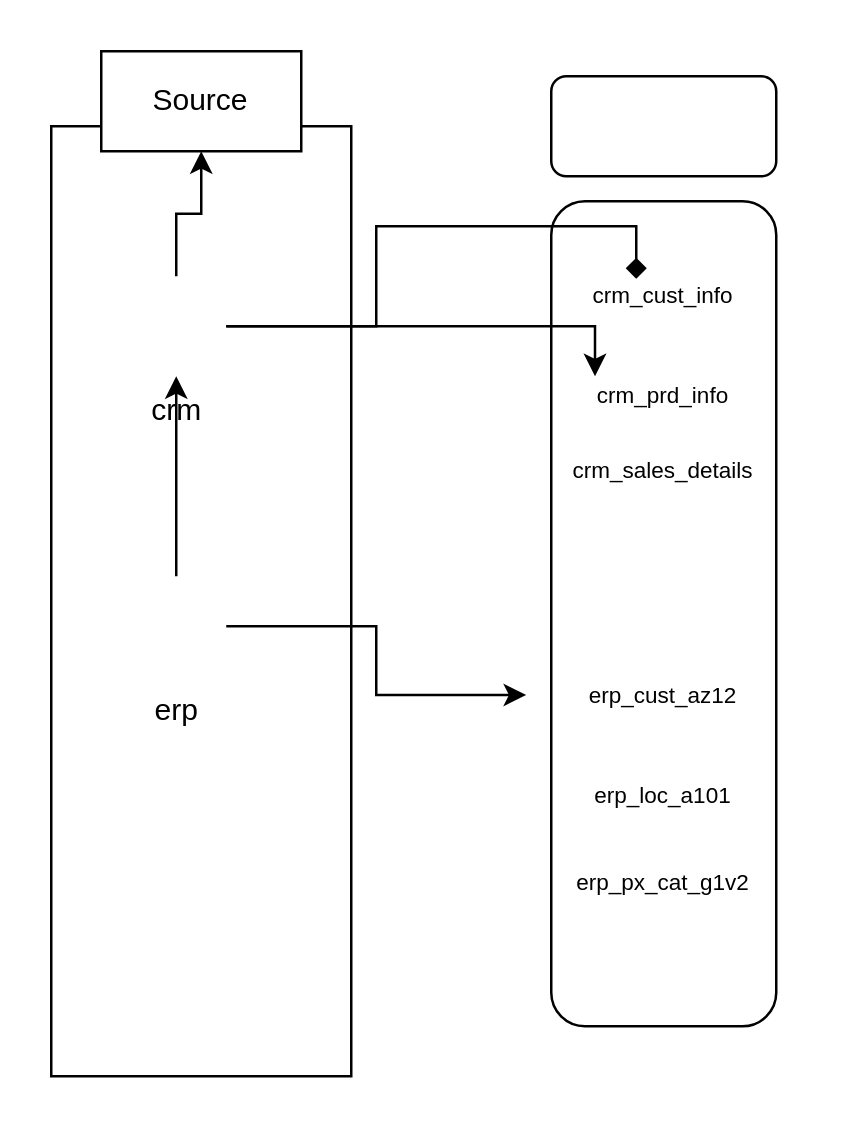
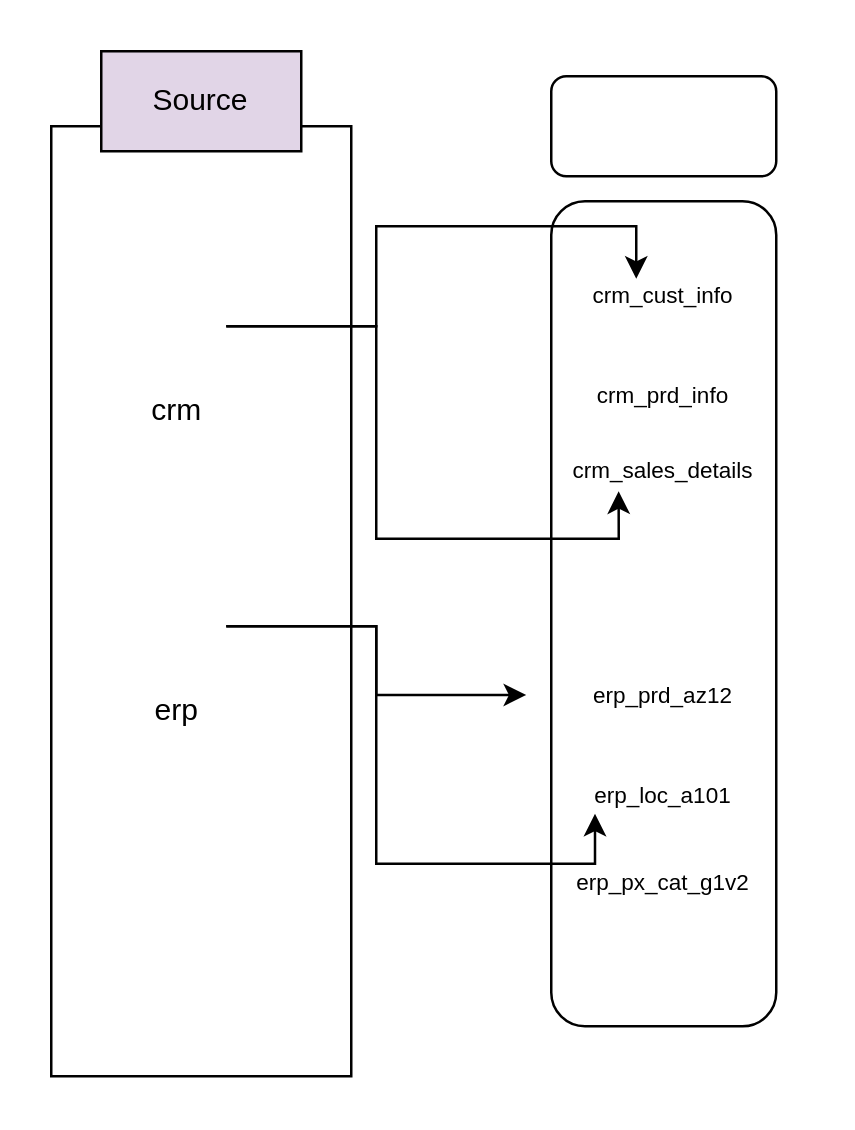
node "Source": fillcolor #ffffff -> #e1d5e7
edge "crm" -> "Source": now "crm" -> "crm_sales_details"
edge "crm" -> "crm_cust_info": arrowhead diamond -> classic
edge "crm" -> "crm_prd_info": removed
edge "erp" -> "crm": now "erp" -> "erp_loc_a101"
node "erp_cust_az12": label "erp_cust_az12" -> "erp_prd_az12"
